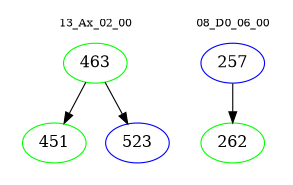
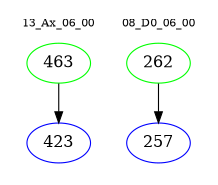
cluster "13_Ax_02_00": label "13_Ax_02_00" -> "13_Ax_06_00"
edge "257" -> "262": reversed
node "451": removed
node "523": label "523" -> "423"
